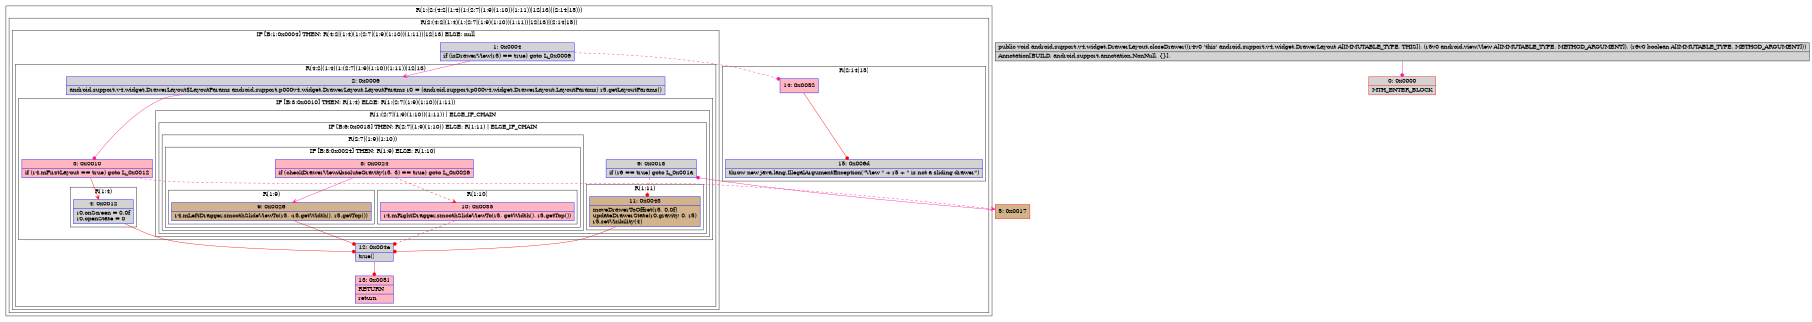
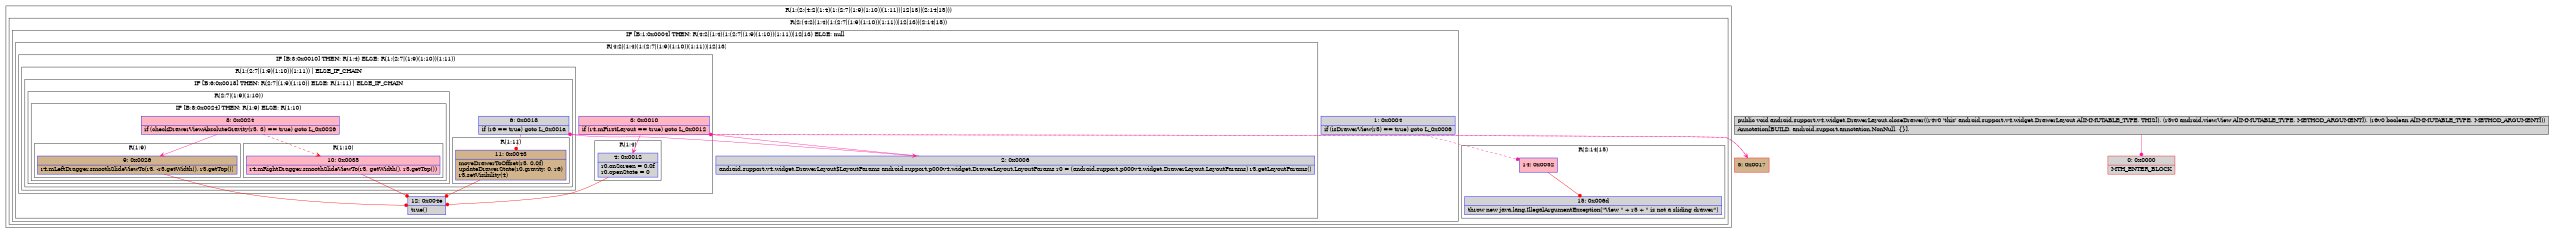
edge "1: 0x0004" -> "2: 0x0006": now "6: 0x0018" -> "2: 0x0006"
edge "3: 0x0010" -> "4: 0x0012": color red -> deeppink
node "11: 0x0043": text "updateDrawerState(r0.gravity, 0, r5)" -> "updateDrawerState(r0.gravity, 0, r6)"
edge "10: 0x0035" -> "12: 0x004e": style dashed -> solid
node "13: 0x0051": removed
